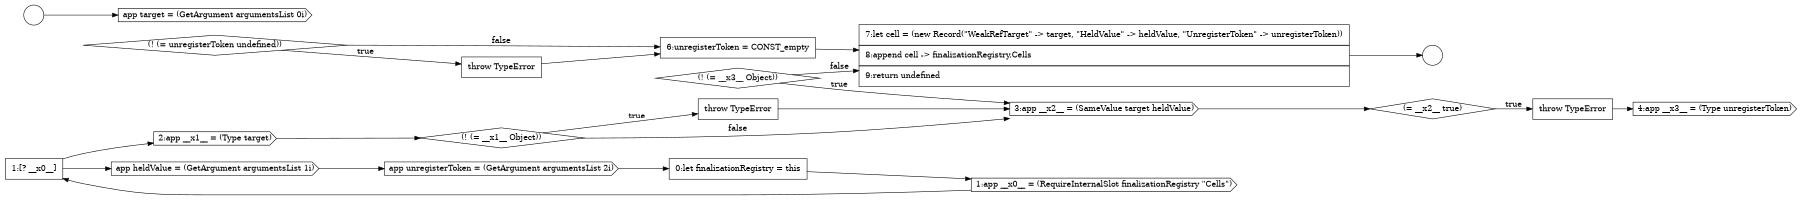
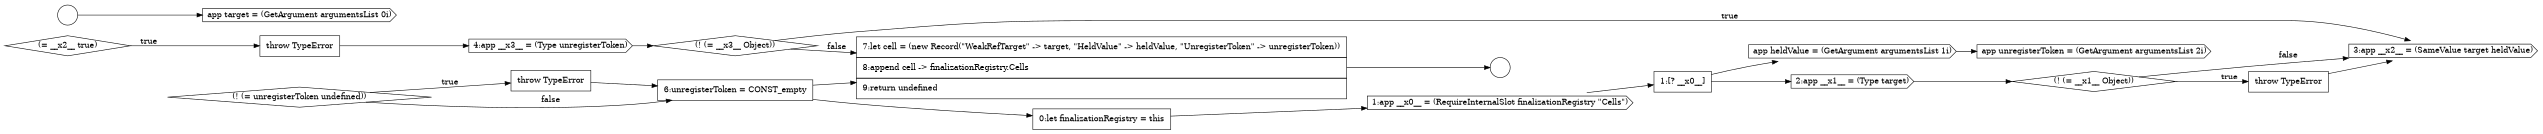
edge "4:app __x3__ = (Type unregisterToken)" -> "(! (= __x3__ Object))": added
edge "3:app __x2__ = (SameValue target heldValue)" -> "(= __x2__ true)": removed
edge "app unregisterToken = (GetArgument argumentsList 2i)" -> "0:let finalizationRegistry = this": now "6:unregisterToken = CONST_empty" -> "0:let finalizationRegistry = this"
